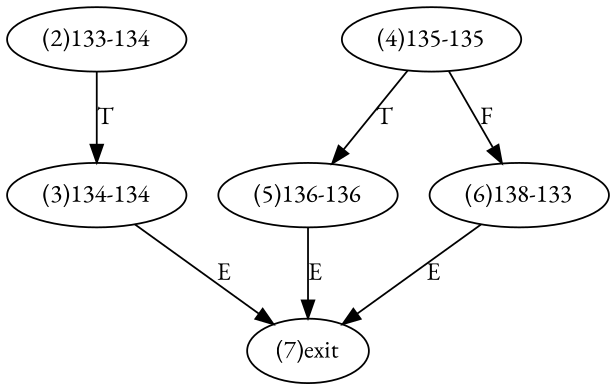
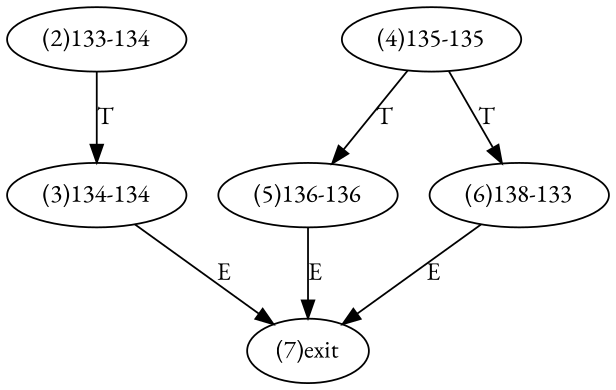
edge "(4)135-135" -> "(6)138-133": label "F" -> "T"
